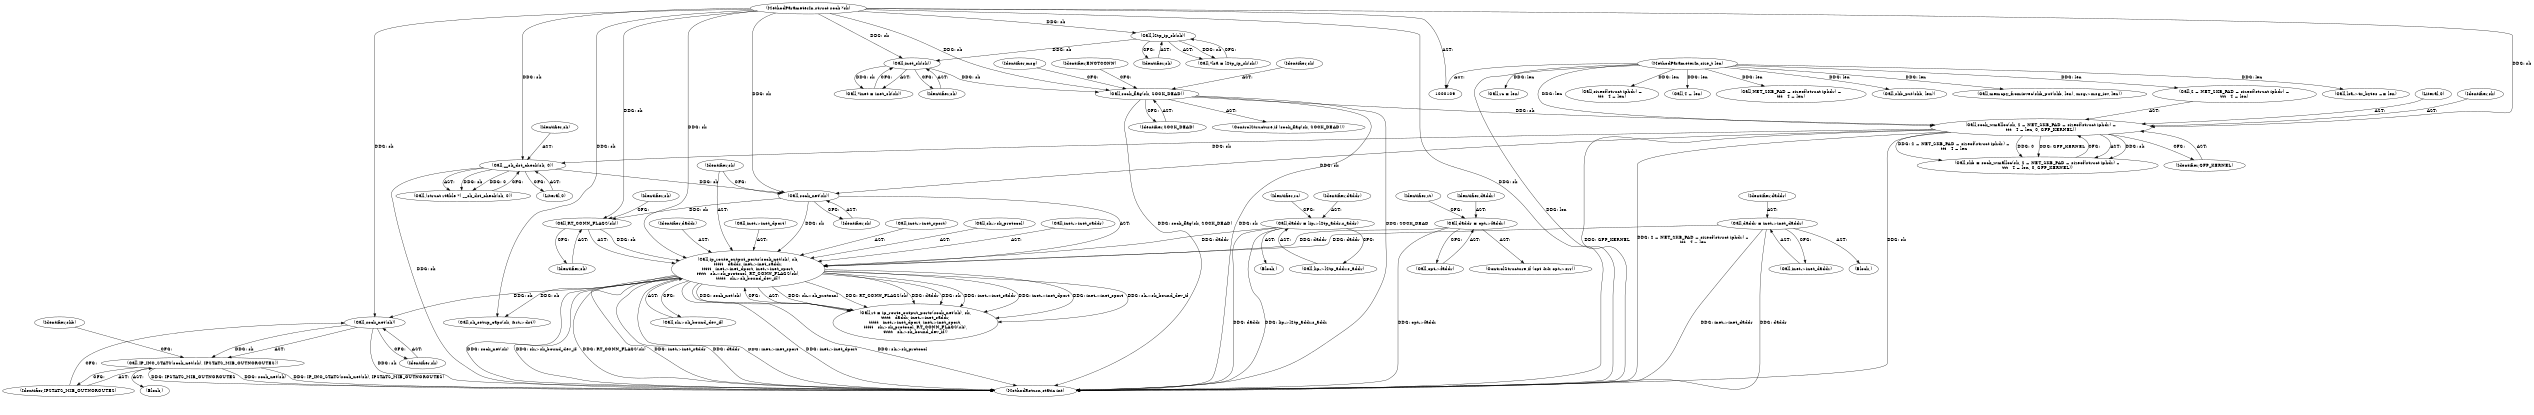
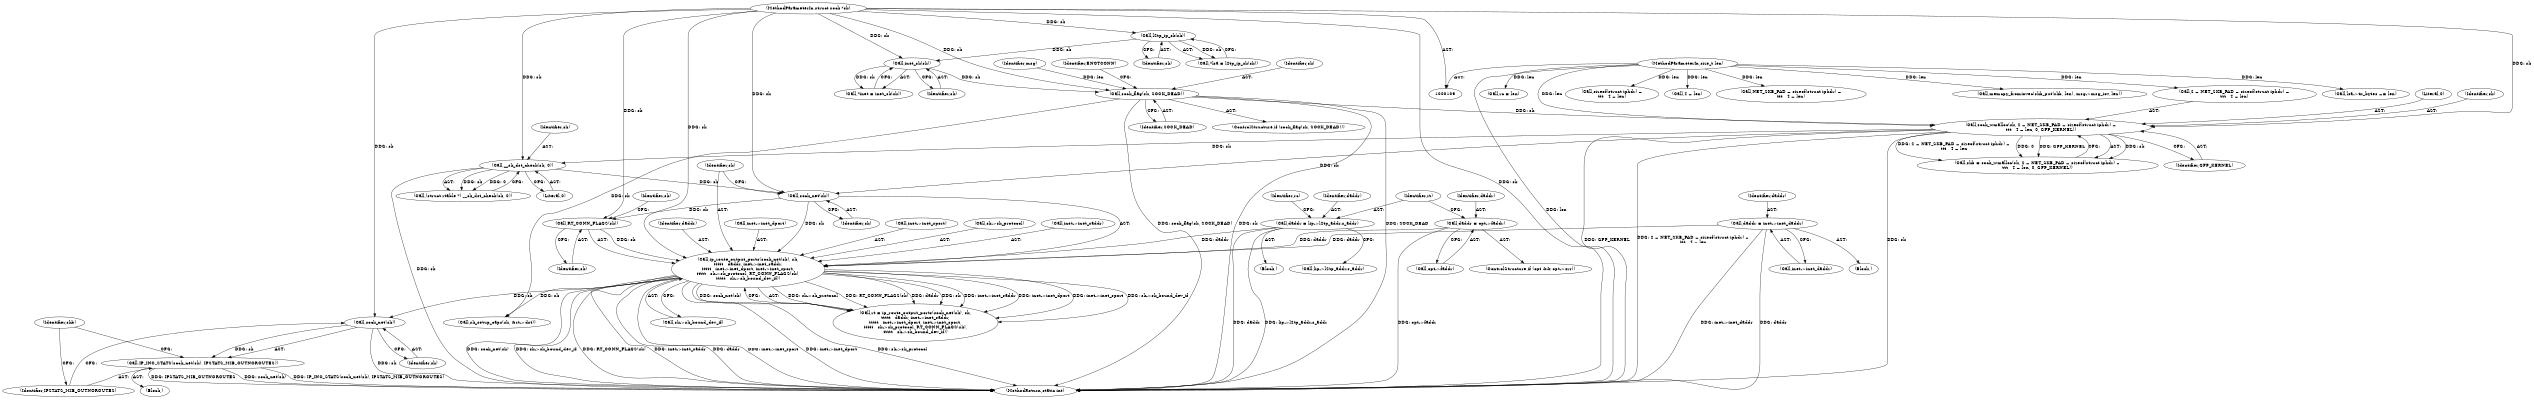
edge "(Identifier,msg)" -> "(Call,sock_flag(sk, SOCK_DEAD))": label "CFG: " -> "DDG: len"
node "(Call,skb_put(skb, len))": removed
edge "(MethodParameterIn,struct sock *sk)" -> "(Call,sk_setup_caps(sk, &rt->dst))": now "(Call,sock_flag(sk, SOCK_DEAD))" -> "(Call,sk_setup_caps(sk, &rt->dst))"
edge "(Call,lip->l2tp_addr.s_addr)" -> "(Call,daddr = lip->l2tp_addr.s_addr)": now "(Identifier,rt)" -> "(Call,daddr = lip->l2tp_addr.s_addr)"
edge "(Call,IP_INC_STATS(sock_net(sk), IPSTATS_MIB_OUTNOROUTES))" -> "(Identifier,IPSTATS_MIB_OUTNOROUTES)": now "(Identifier,skb)" -> "(Identifier,IPSTATS_MIB_OUTNOROUTES)"
